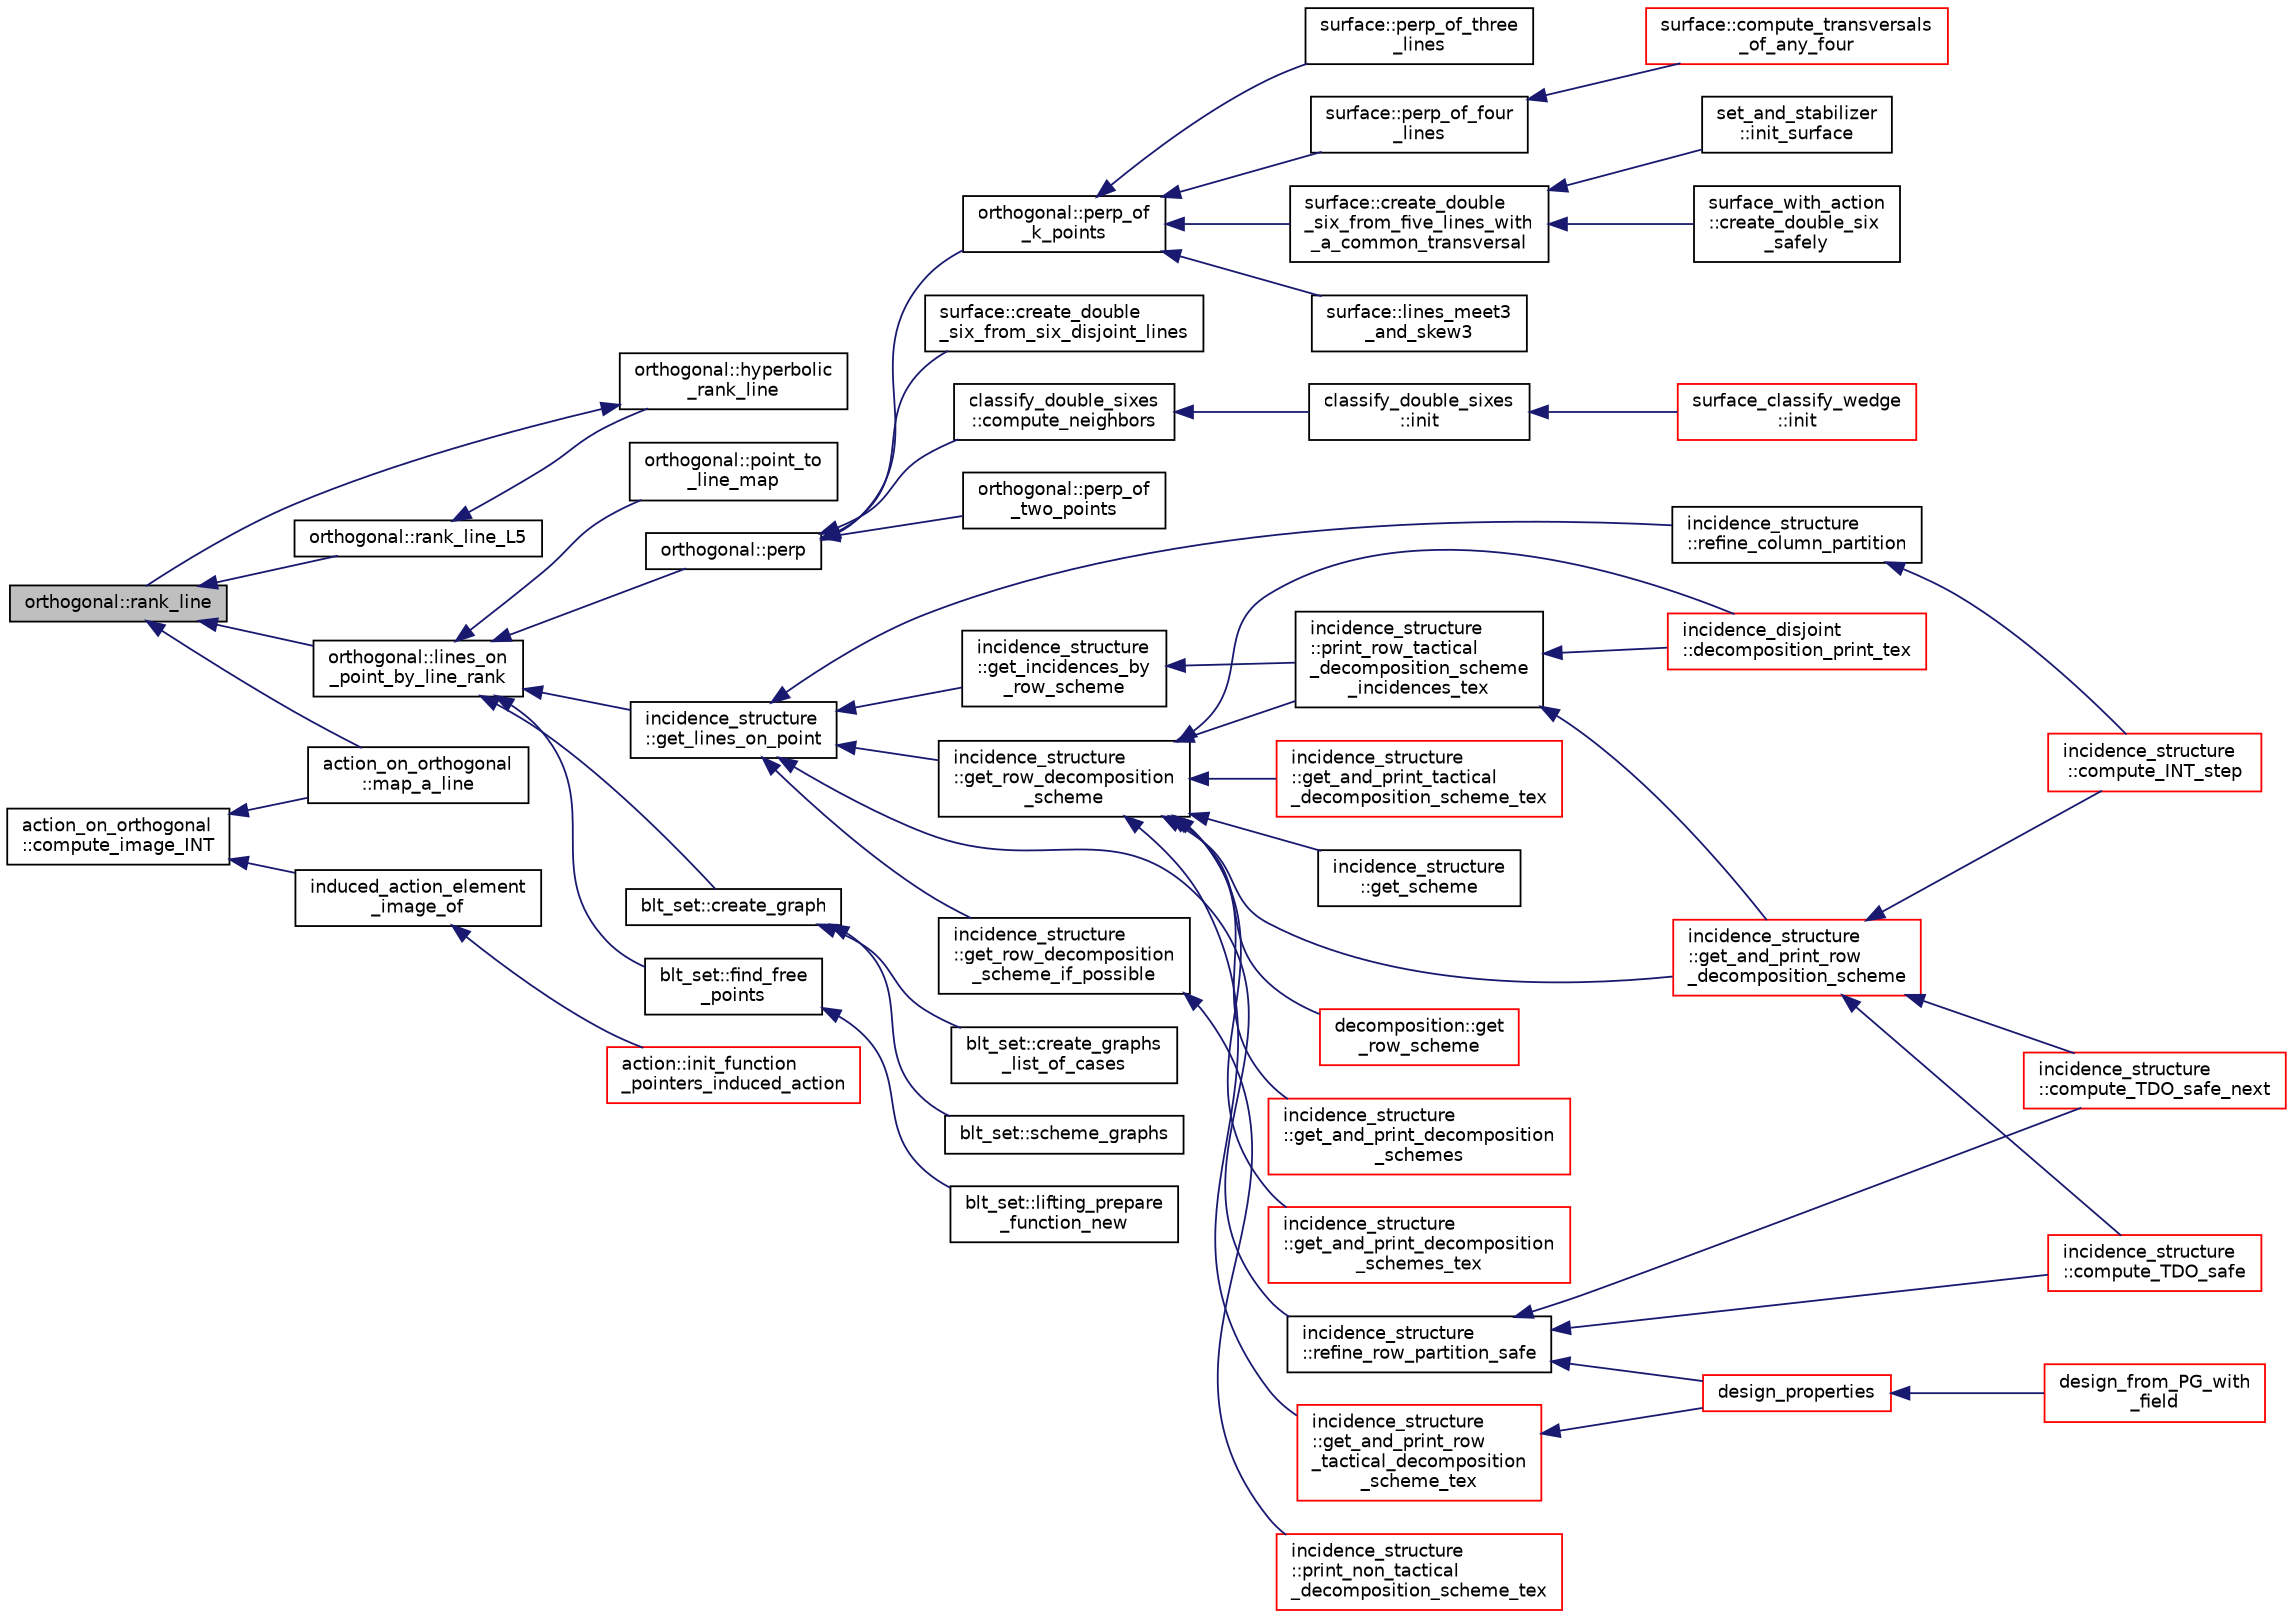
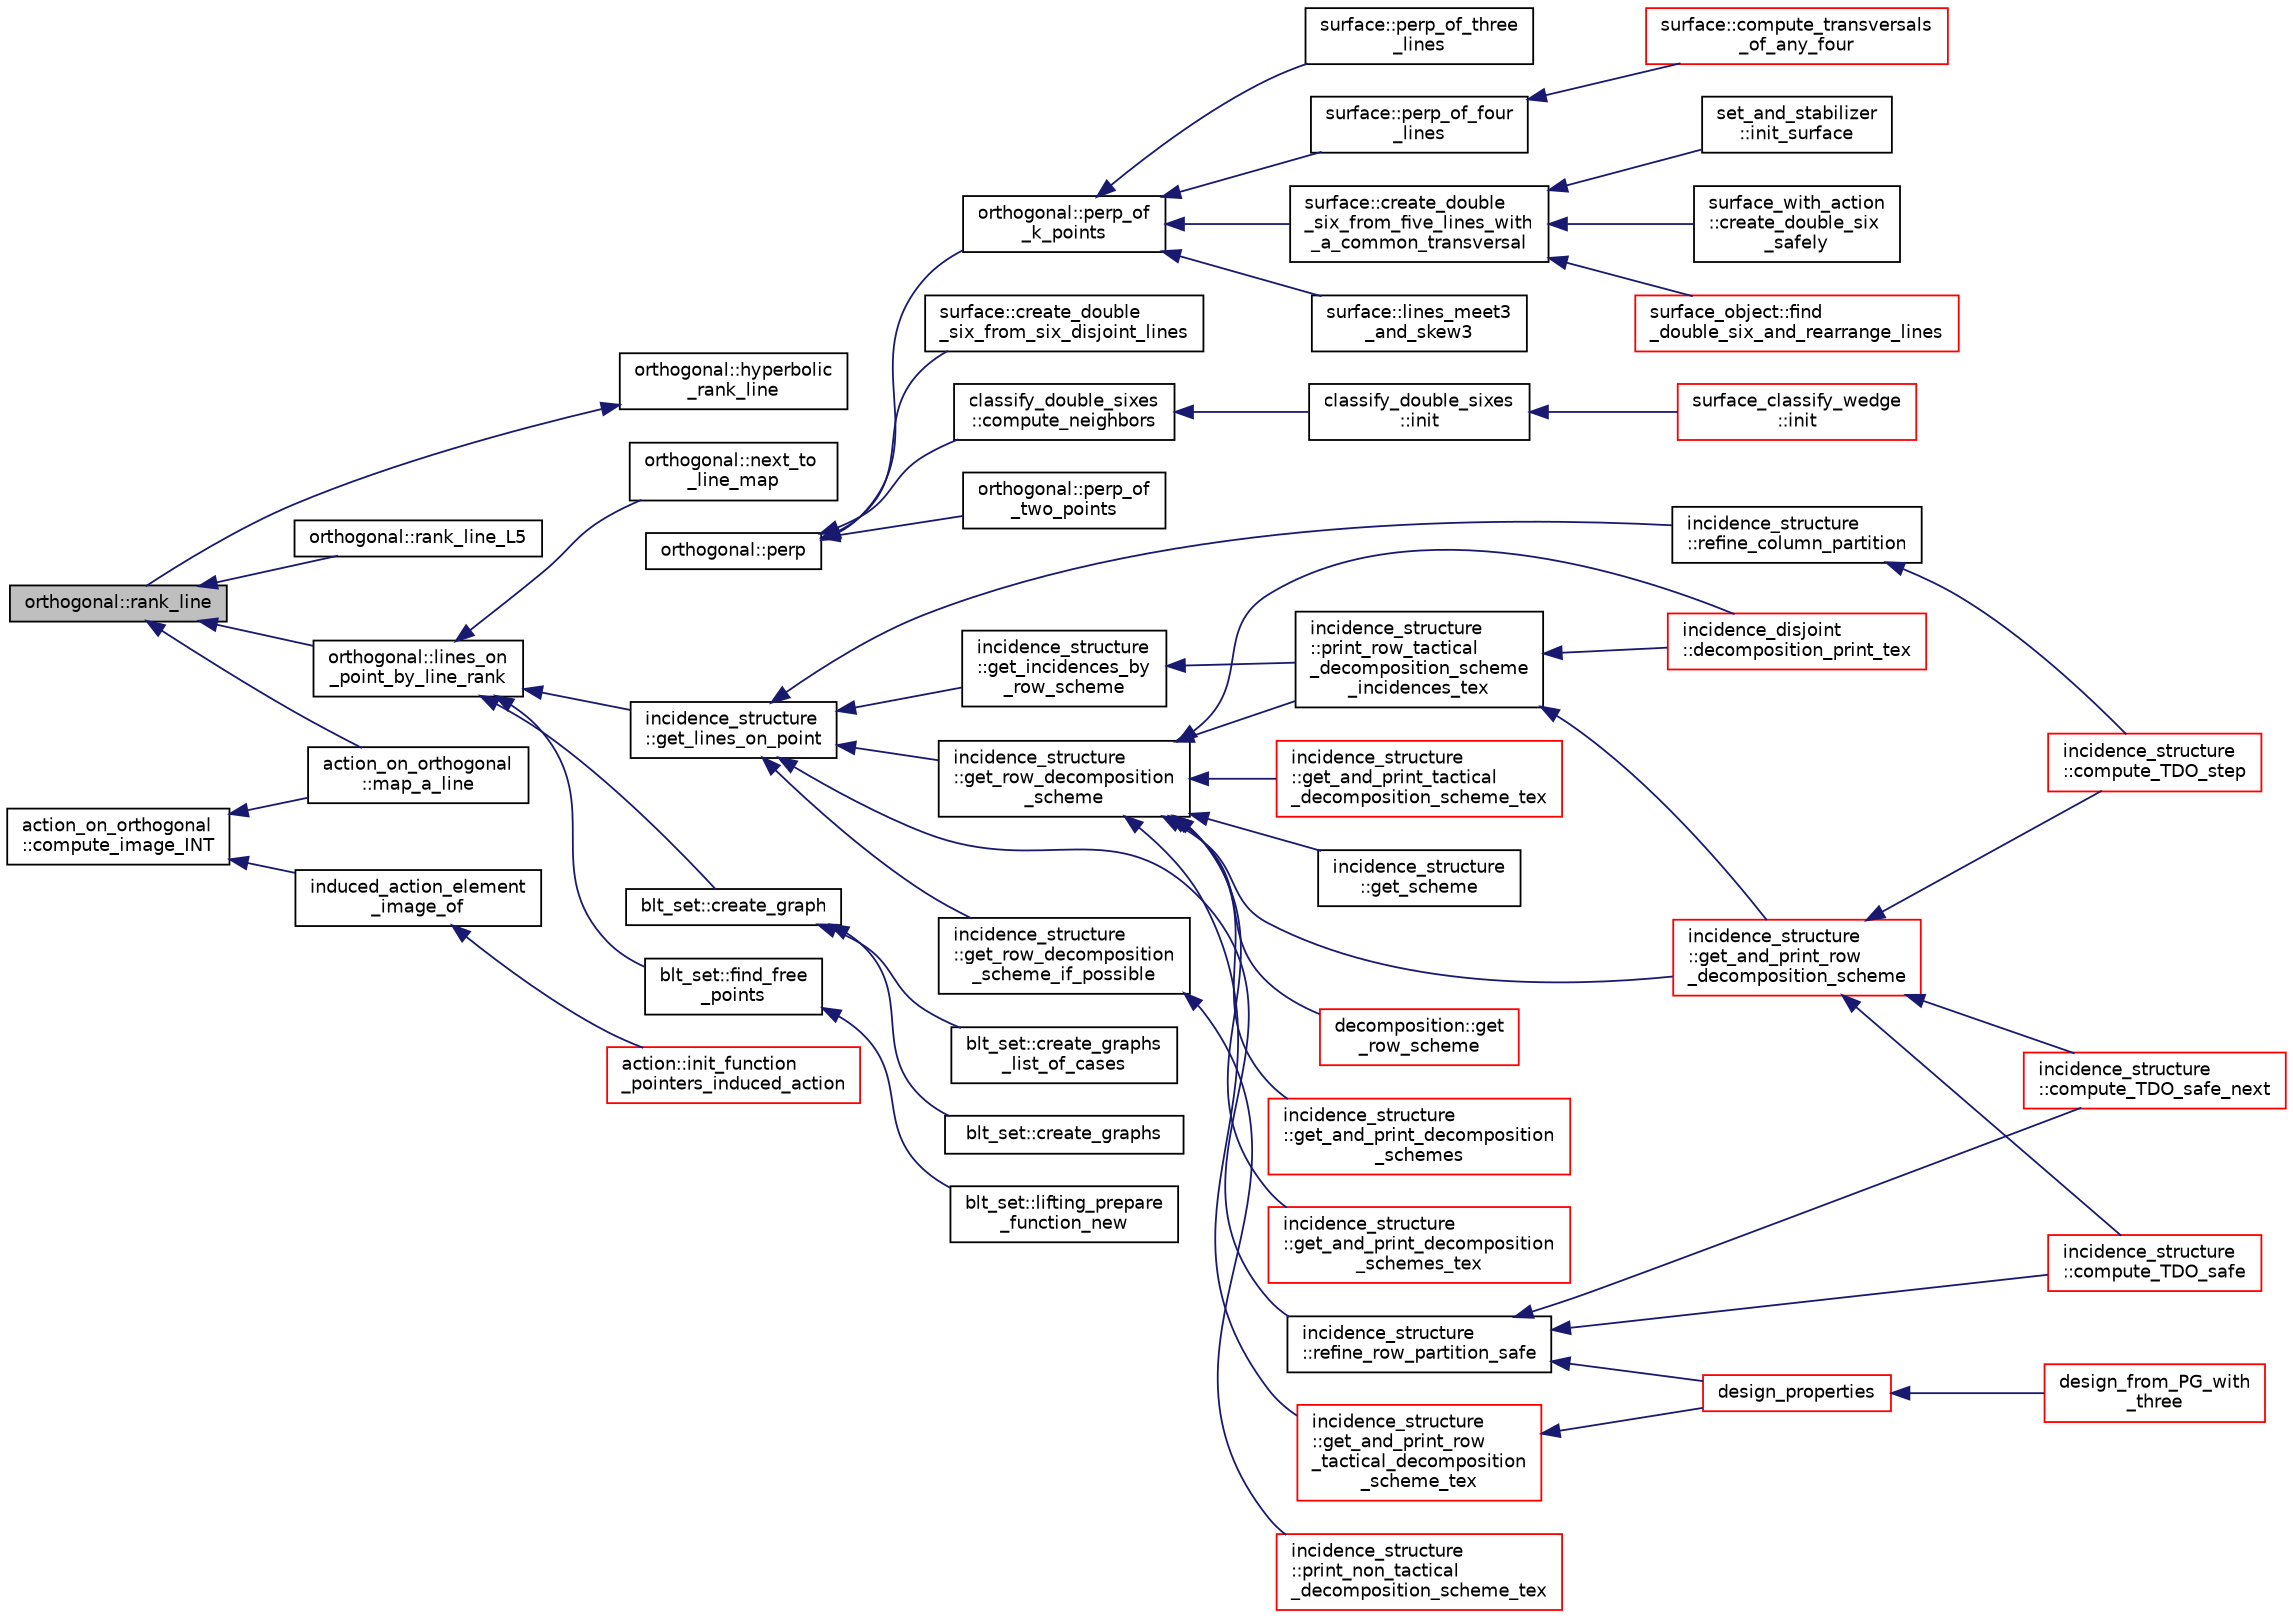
node "surface_object::find _double_six_and_rearrange_lines": added
edge "orthogonal::hyperbolic _rank_line" -> "orthogonal::rank_line_L5": removed
node "orthogonal::point_to _line_map": label "orthogonal::point_to _line_map" -> "orthogonal::next_to _line_map"
edge "orthogonal::perp" -> "orthogonal::lines_on _point_by_line_rank": removed
node "incidence_structure ::compute_INT_step": label "incidence_structure ::compute_INT_step" -> "incidence_structure ::compute_TDO_step"
node "blt_set::scheme_graphs": label "blt_set::scheme_graphs" -> "blt_set::create_graphs"
node "design_from_PG_with _field": label "design_from_PG_with _field" -> "design_from_PG_with _three"
